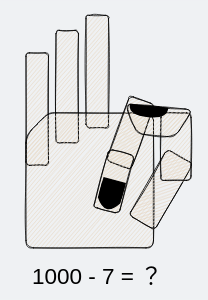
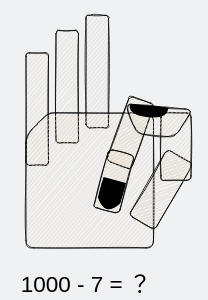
node "1000 - 7 = ？": moved (97, 276) -> (86, 284)
